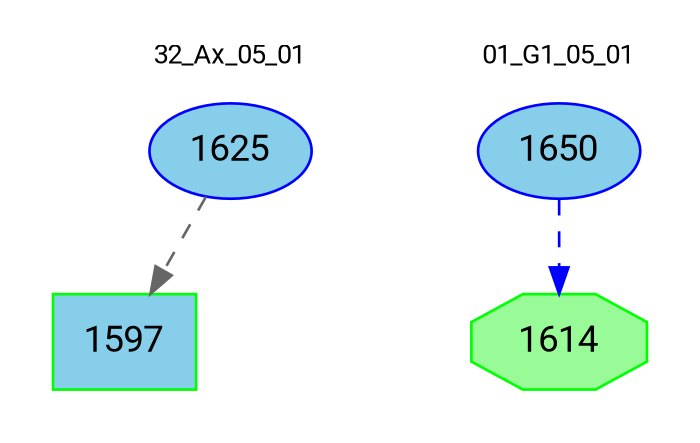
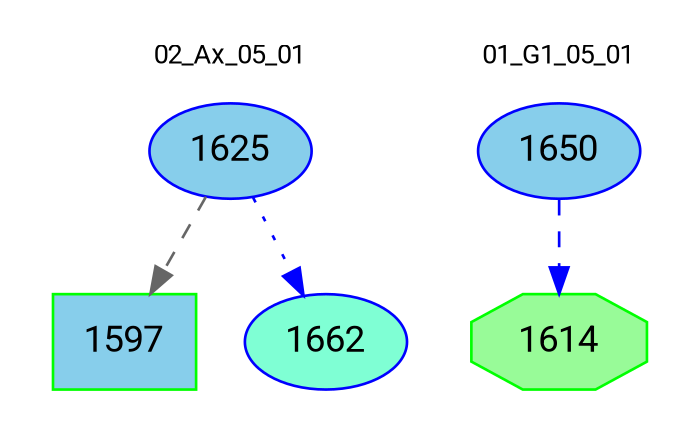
cluster "32_Ax_05_01": label "32_Ax_05_01" -> "02_Ax_05_01"
node "1662": added
